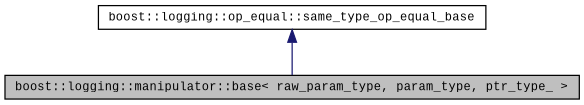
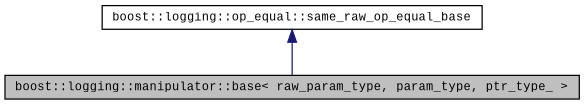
node "boost::logging::op_equal::same_type_op_equal_base": label "boost::logging::op_equal::same_type_op_equal_base" -> "boost::logging::op_equal::same_raw_op_equal_base"
